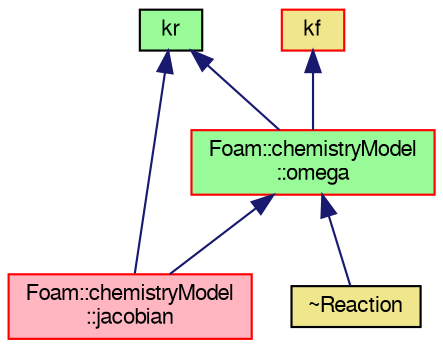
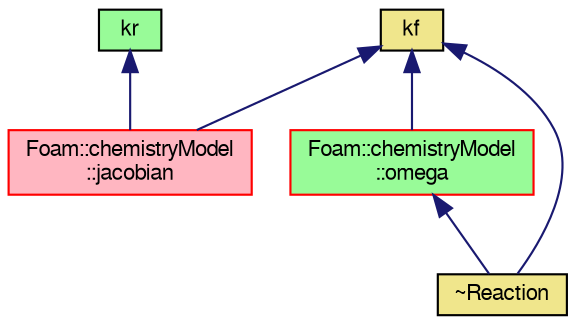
node "kf": color red -> black
edge "Foam::chemistryModel ::omega" -> "kr": removed
edge "~Reaction" -> "kf": added
edge "Foam::chemistryModel ::jacobian" -> "Foam::chemistryModel ::omega": now "Foam::chemistryModel ::jacobian" -> "kf"
